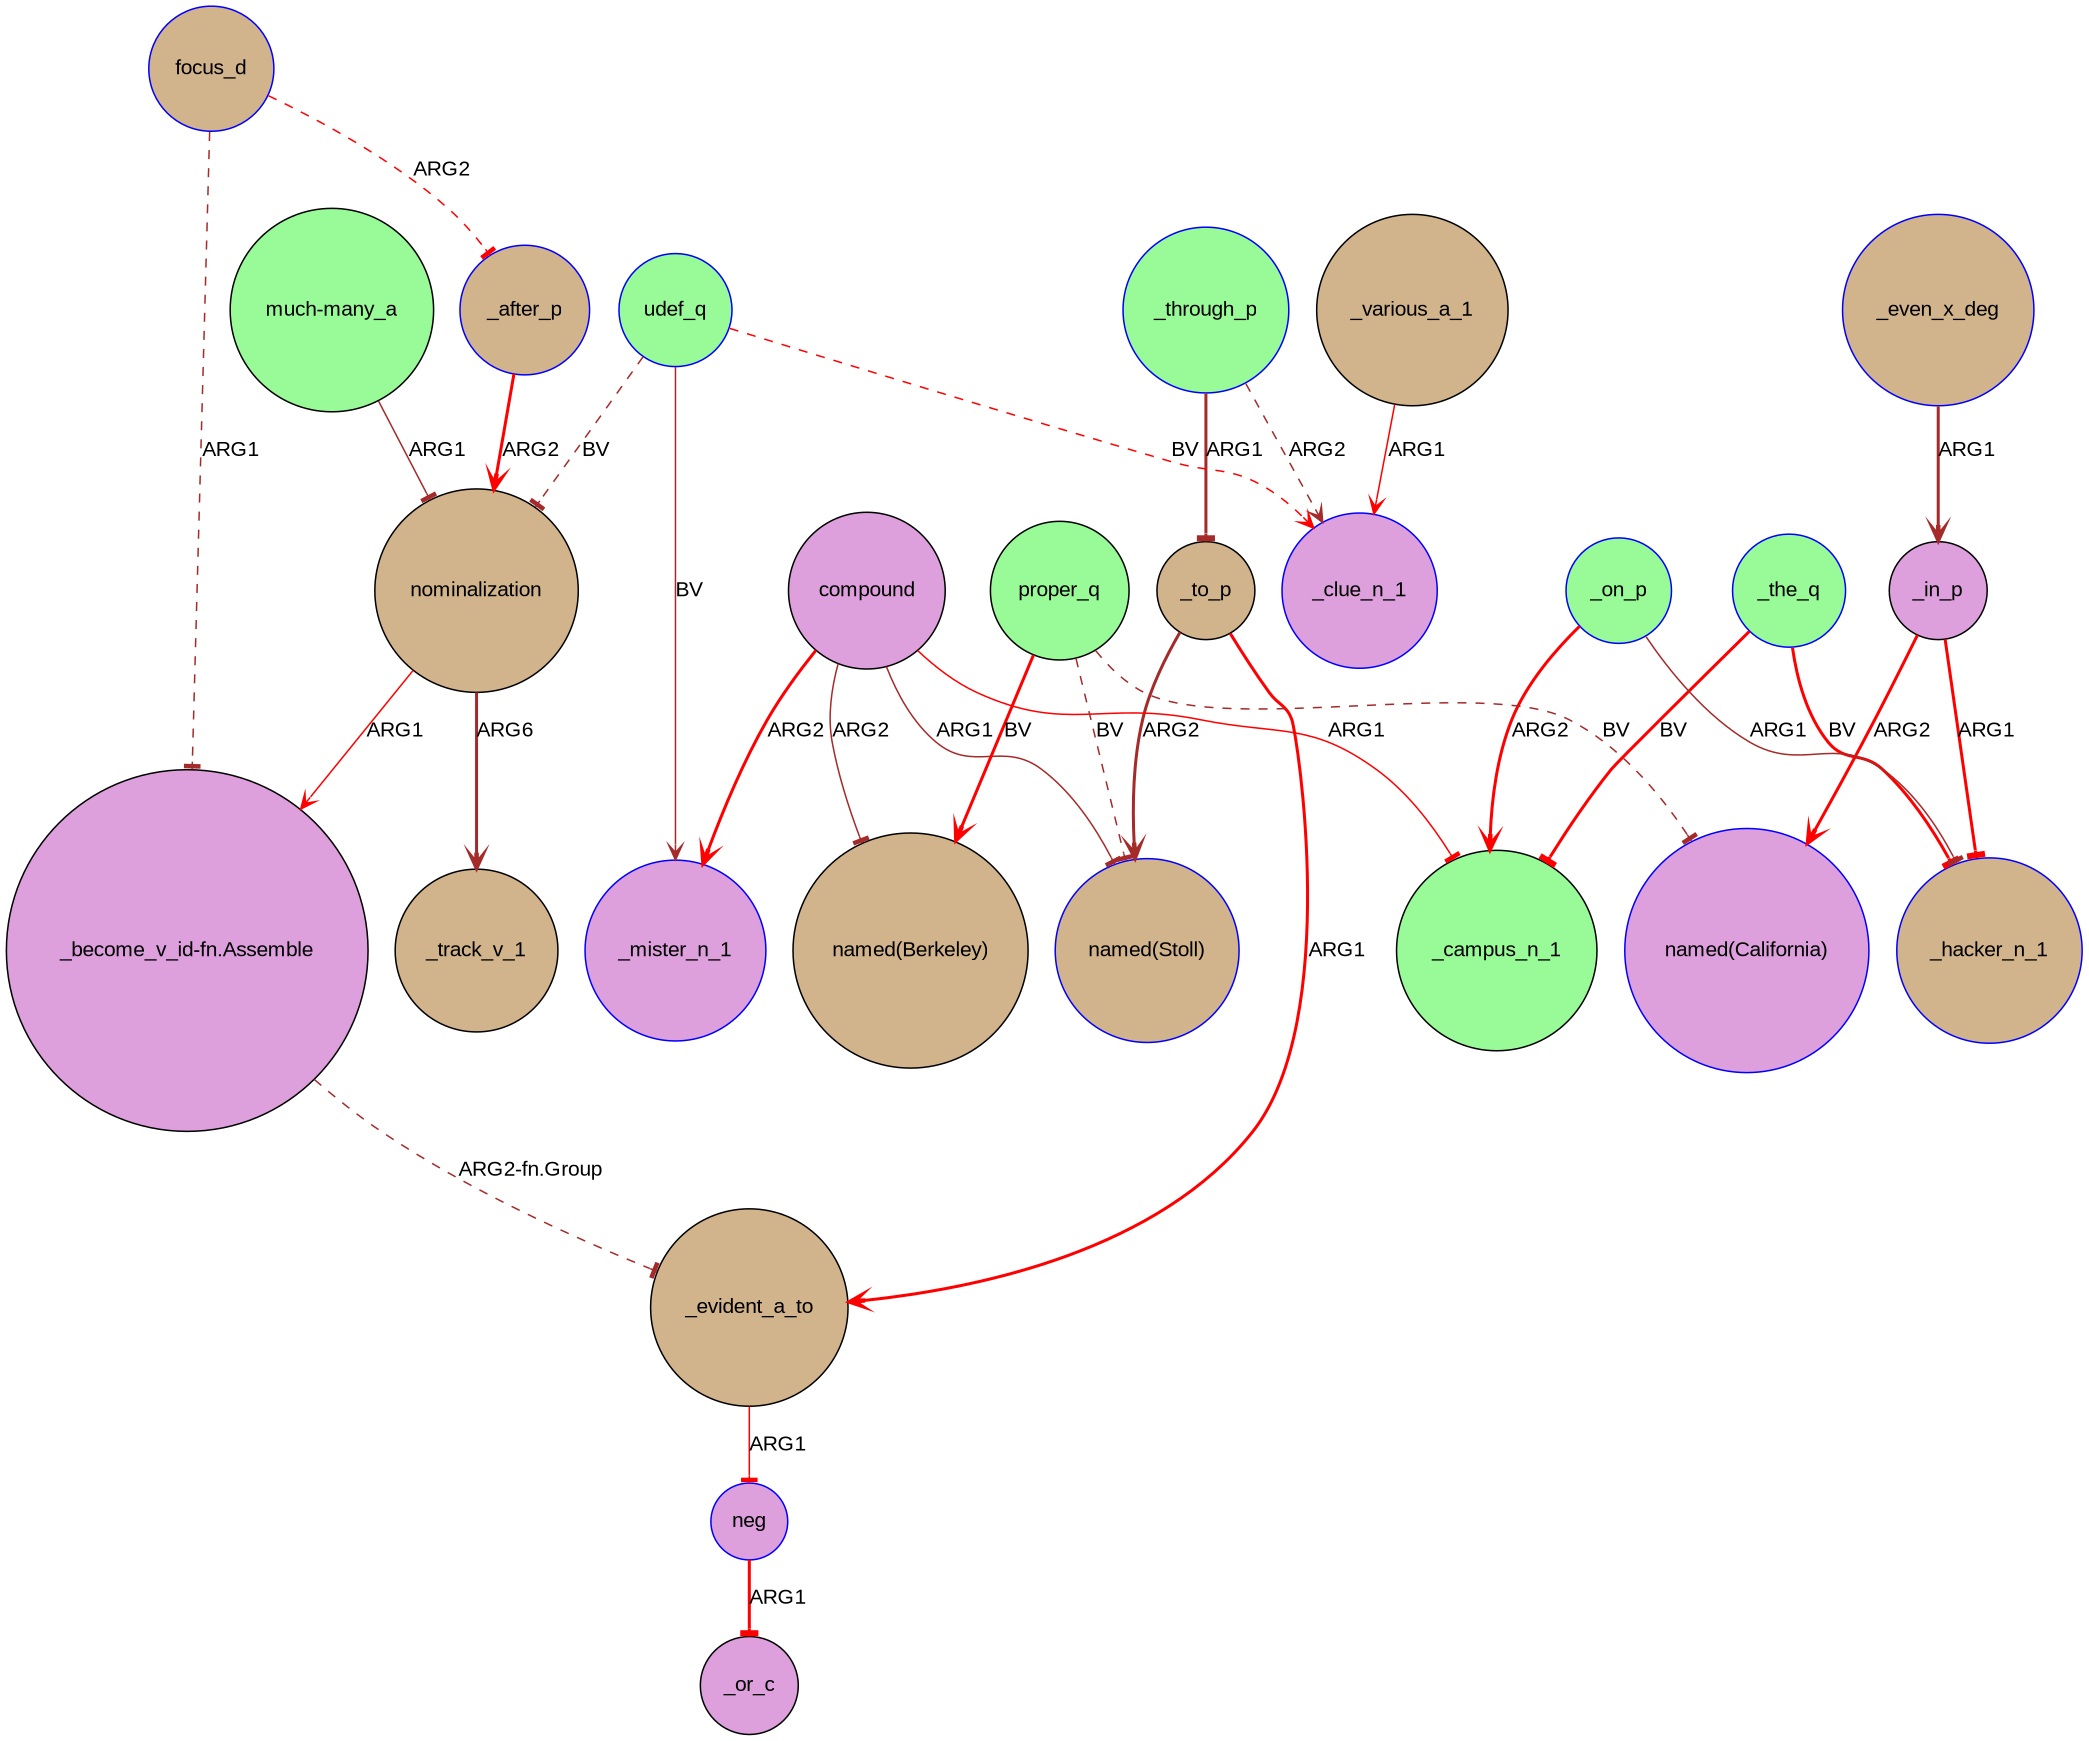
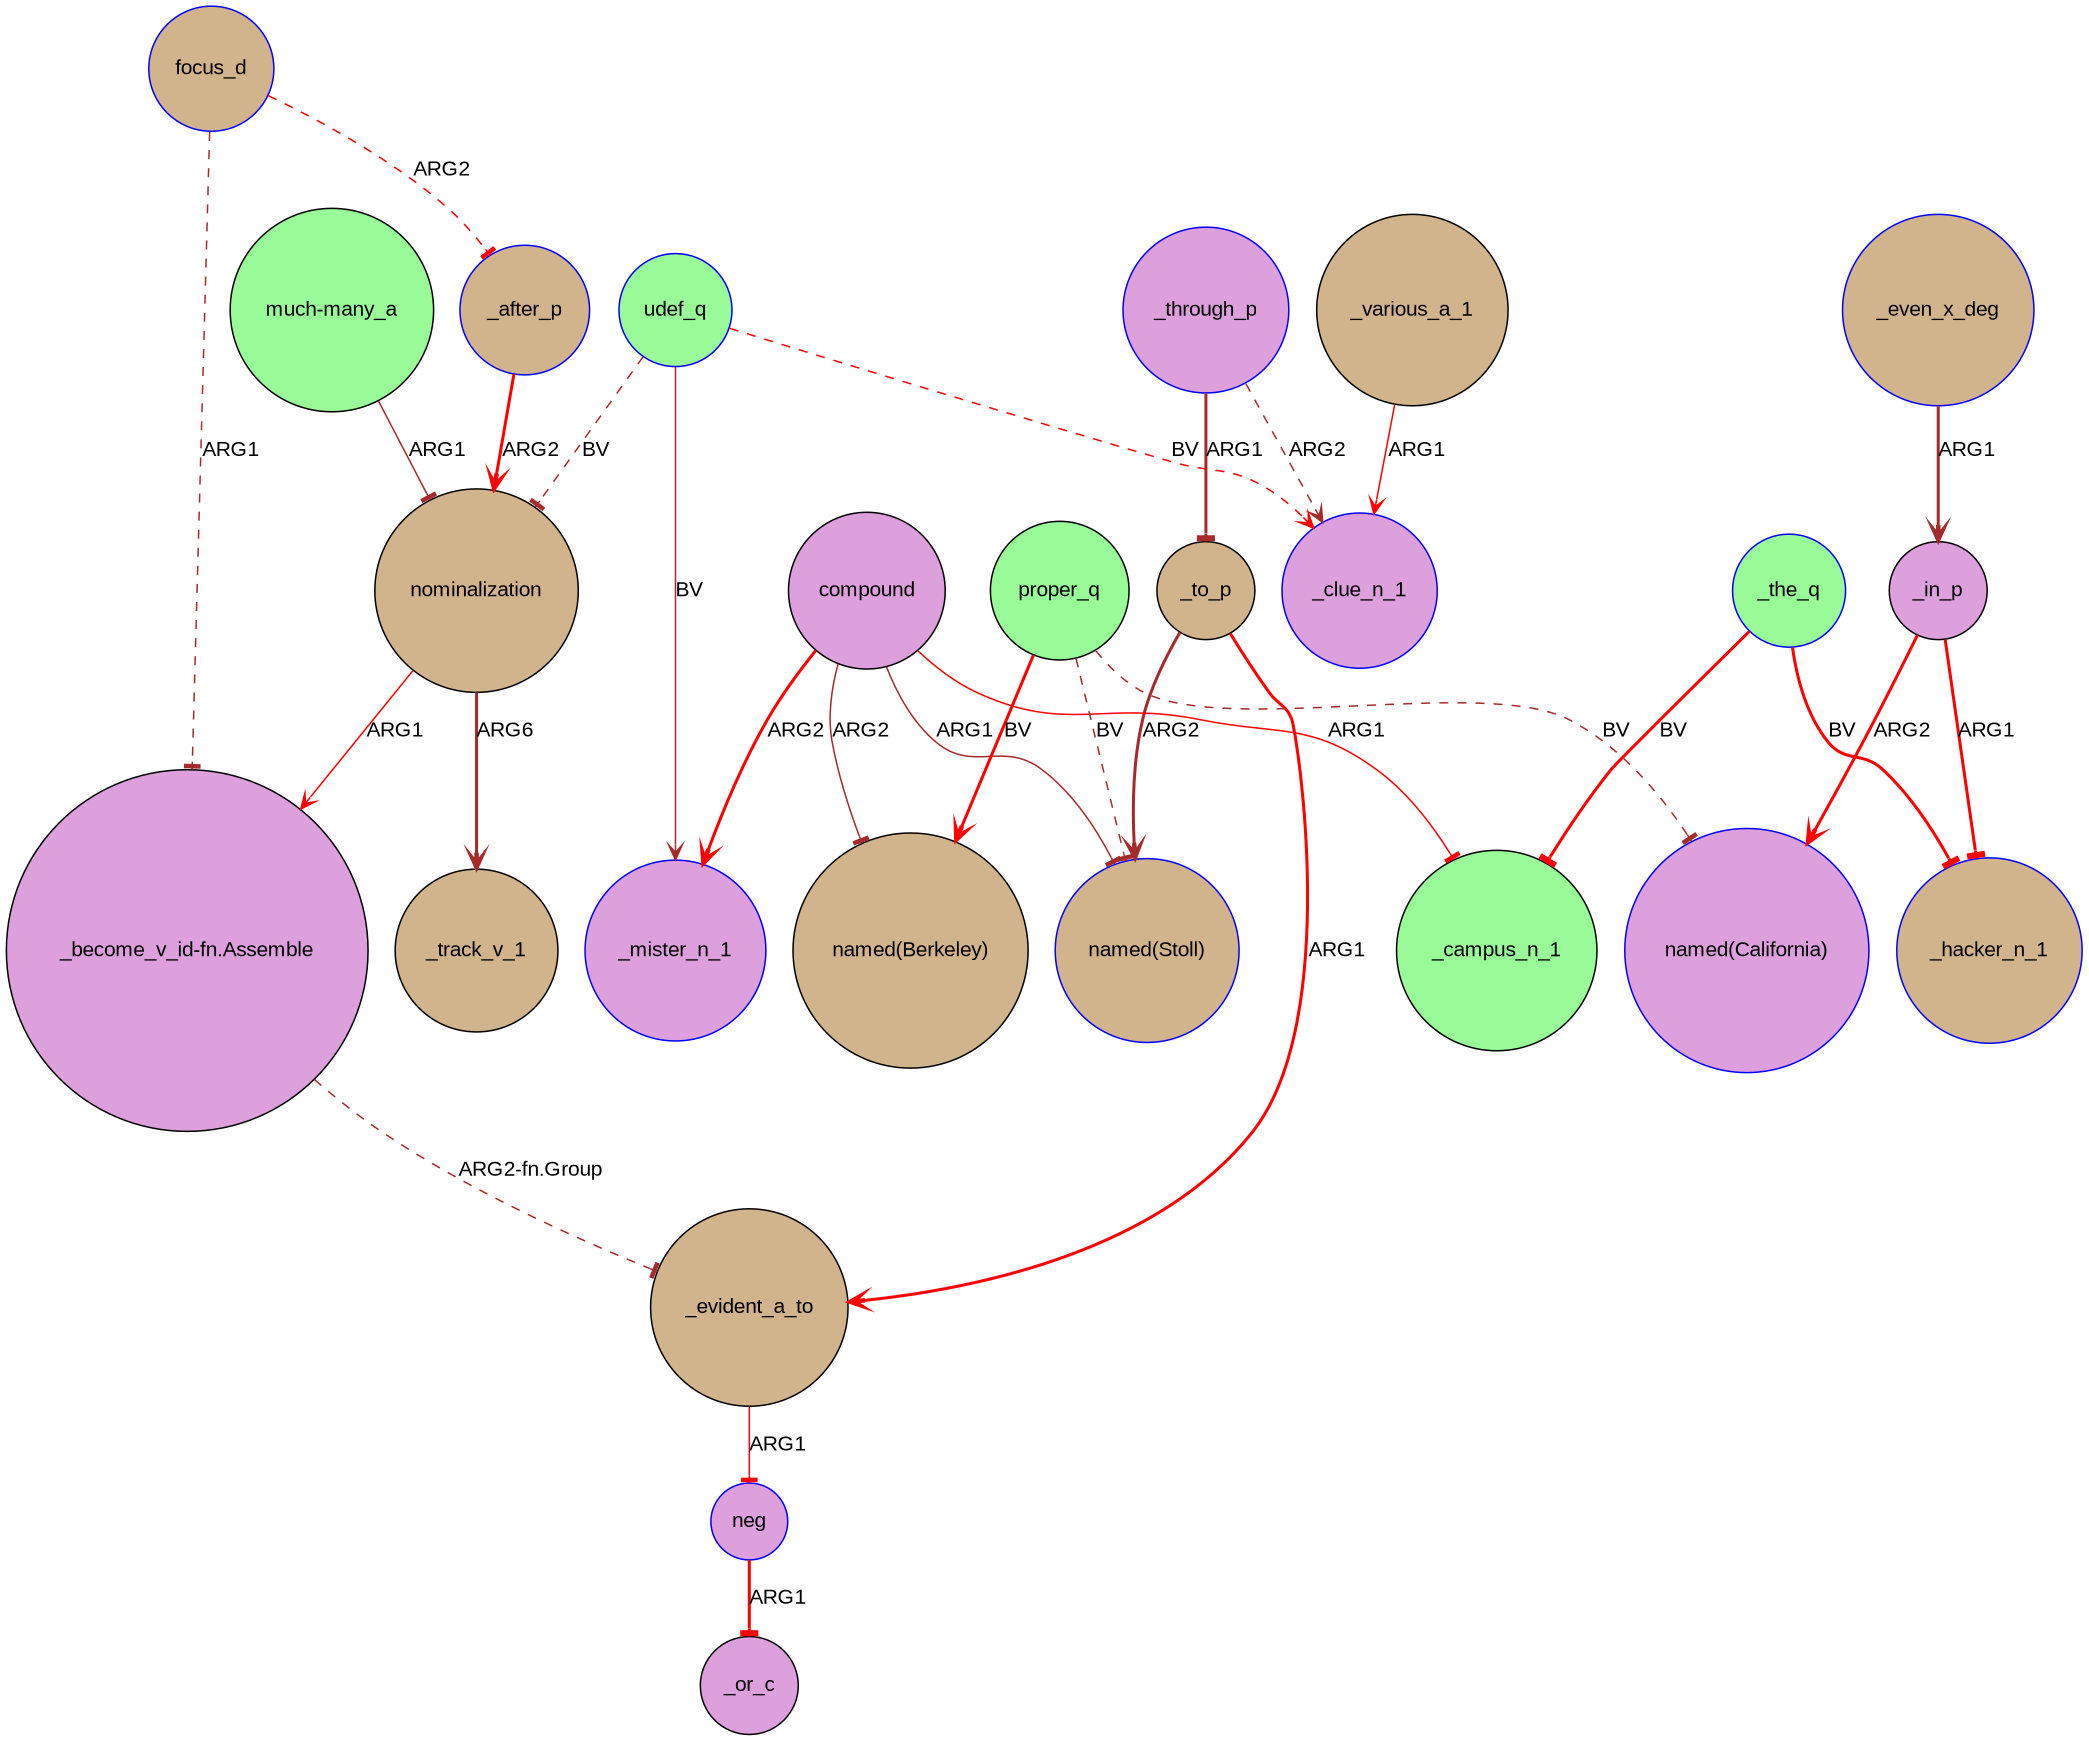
node "_through_p": fillcolor palegreen -> plum
node "_on_p": removed
